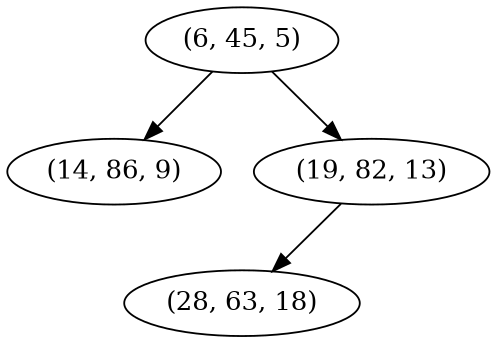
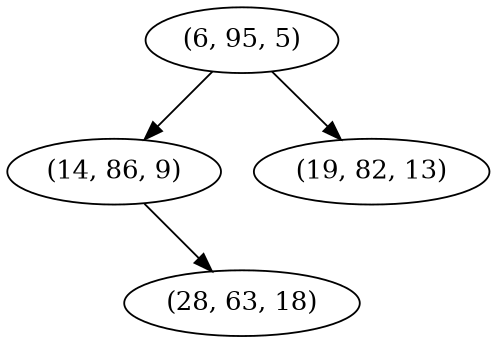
node "(6, 45, 5)": label "(6, 45, 5)" -> "(6, 95, 5)"
edge "(19, 82, 13)" -> "(28, 63, 18)": now "(14, 86, 9)" -> "(28, 63, 18)"
